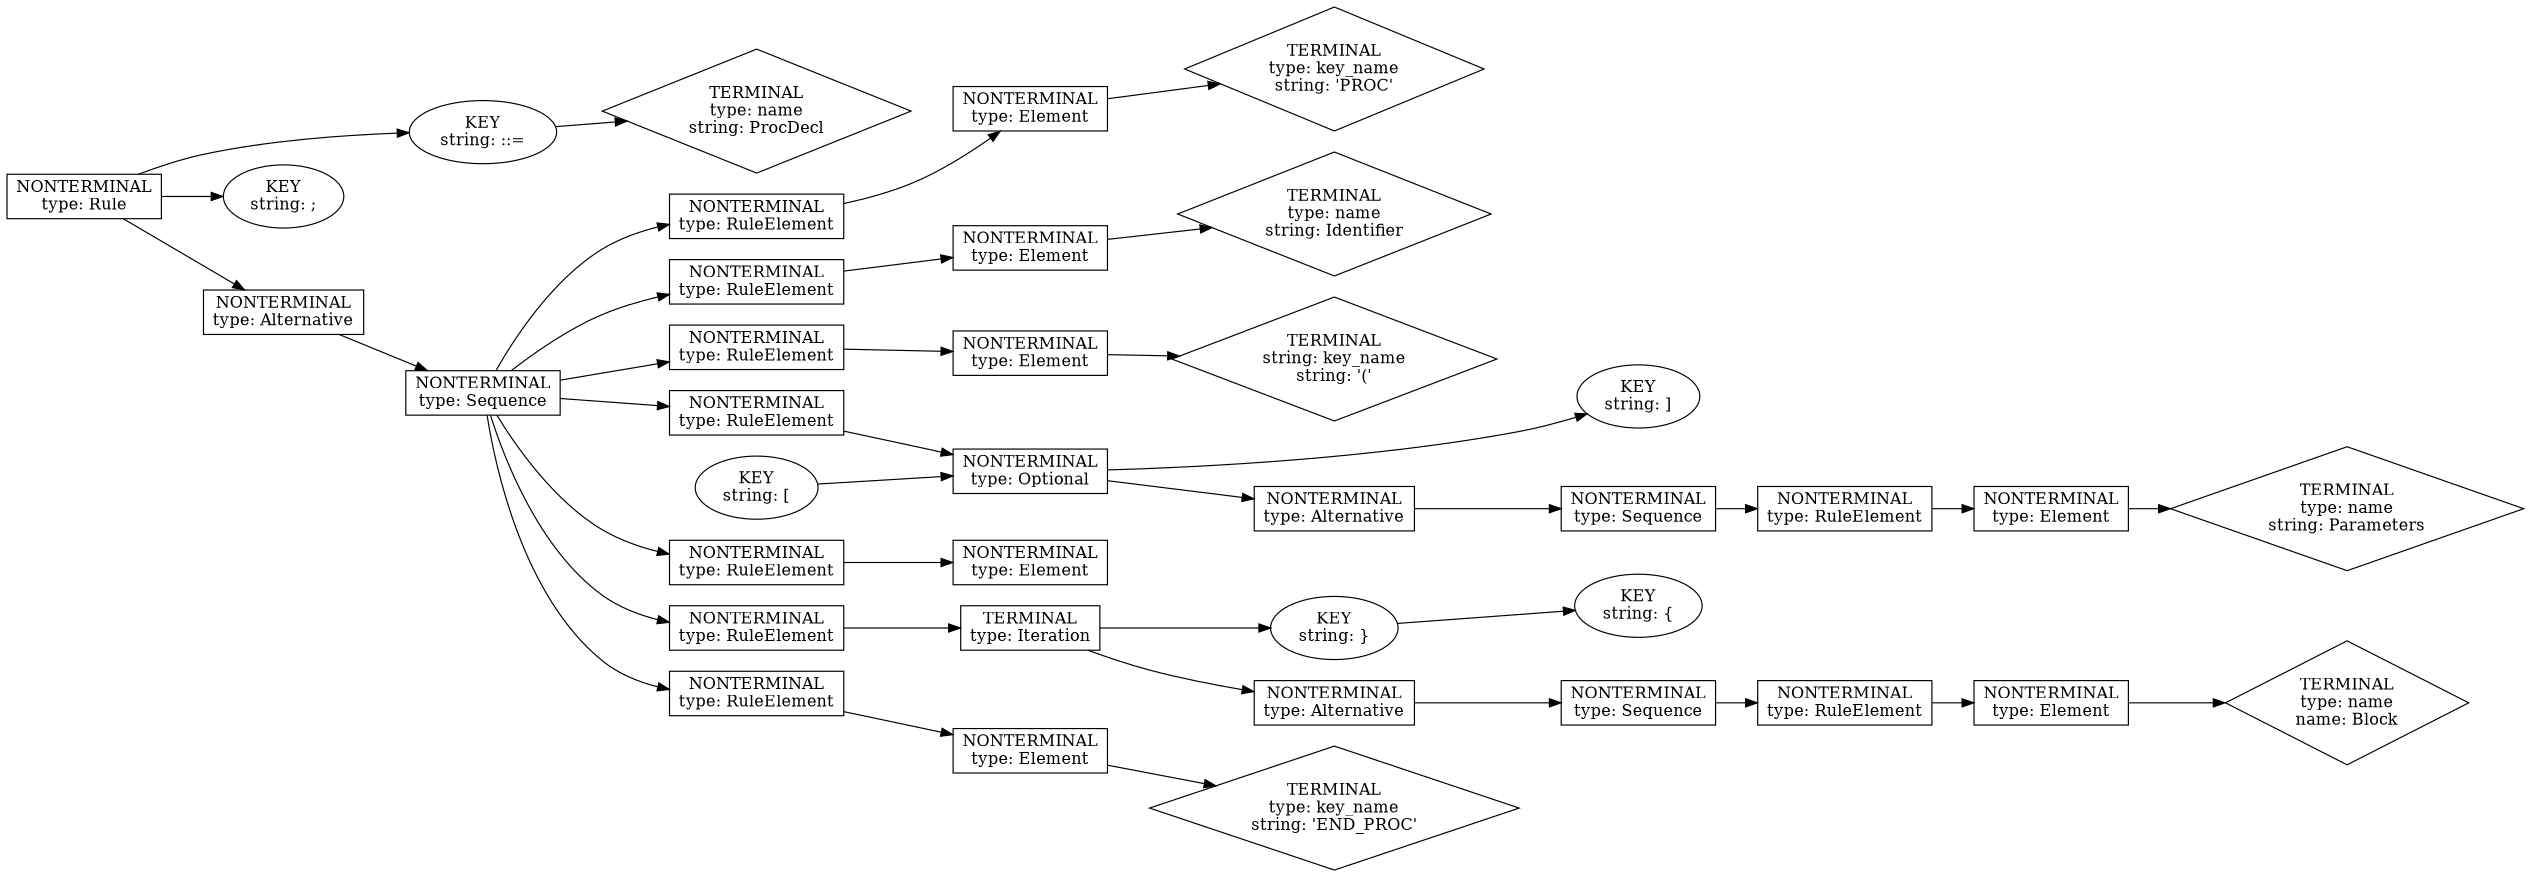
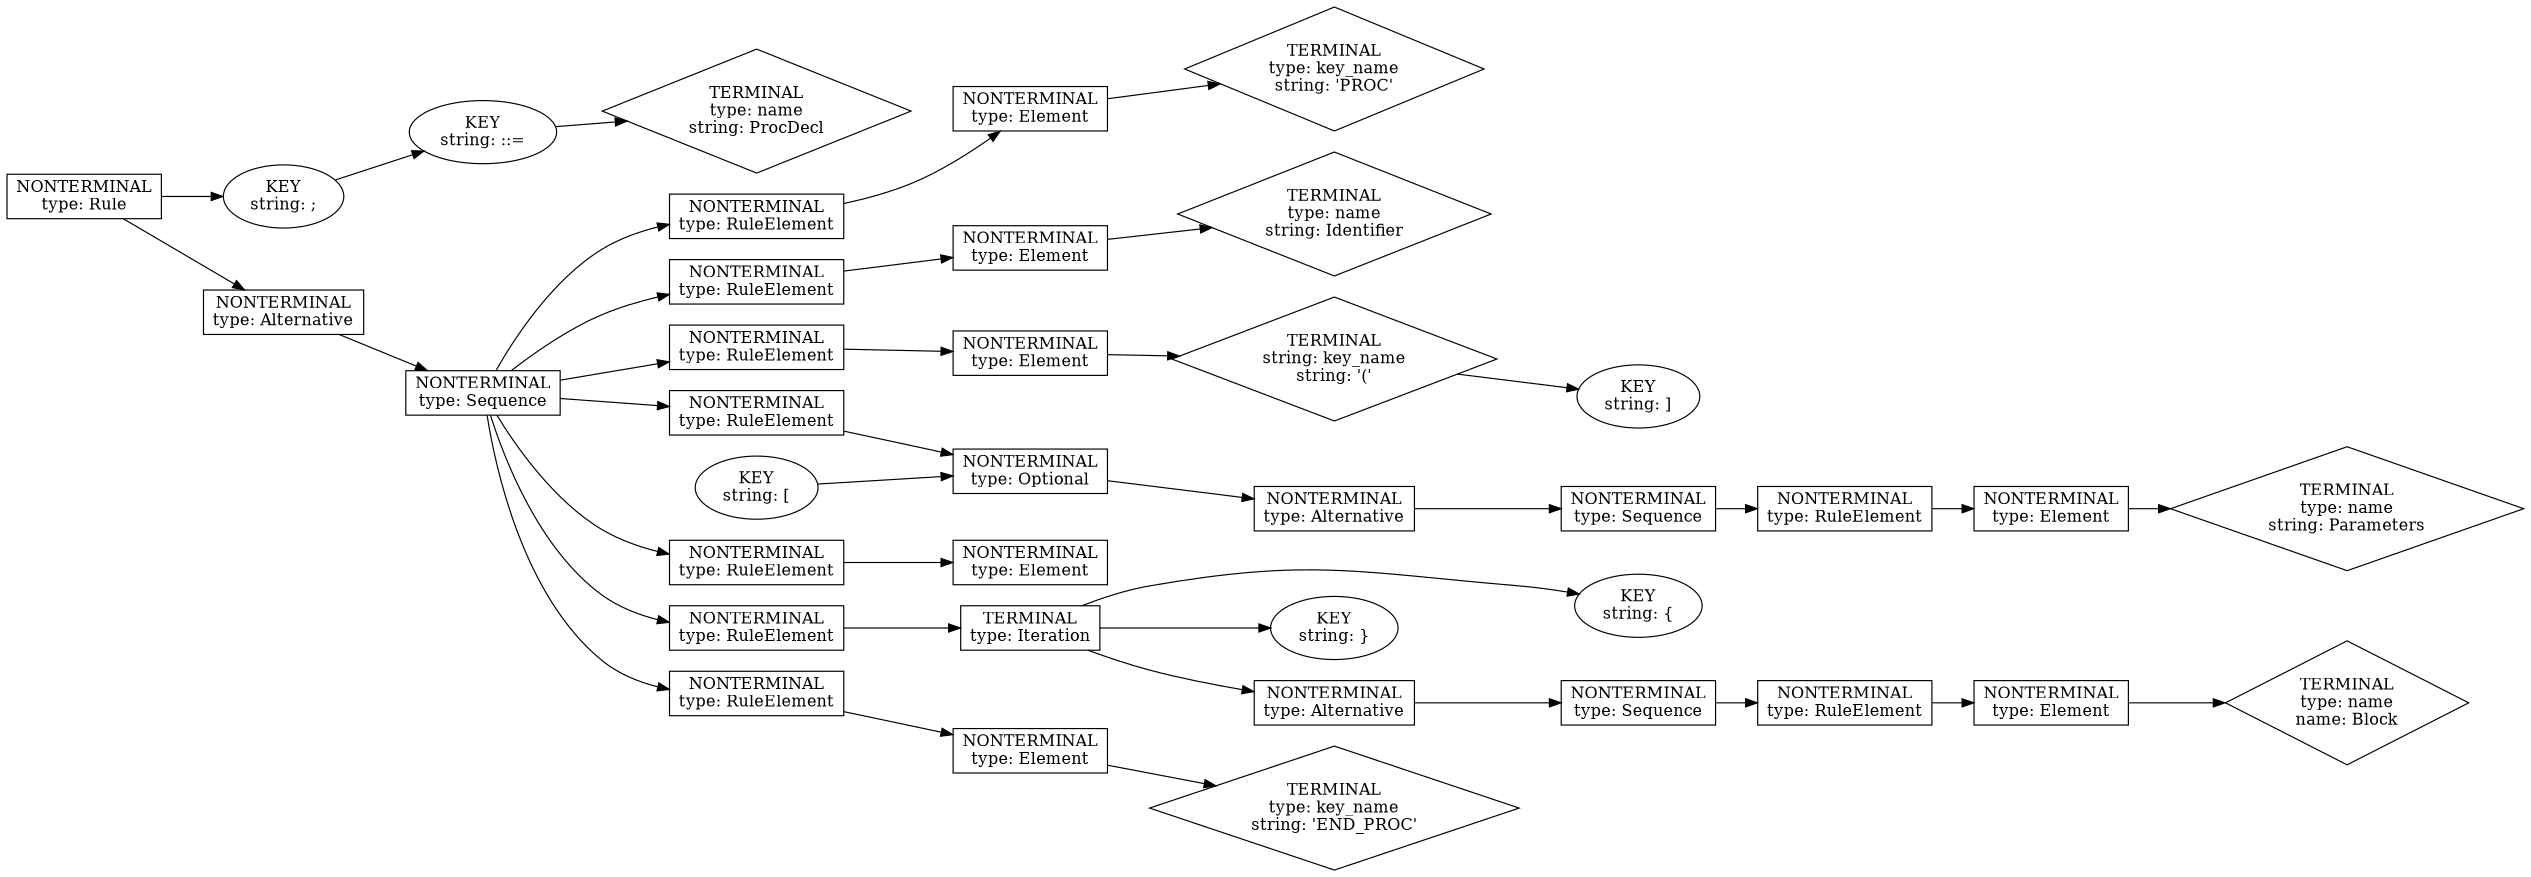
edge "NONTERMINAL type: Rule" -> "KEY string: ::=": now "KEY string: ;" -> "KEY string: ::="
edge "NONTERMINAL type: Optional" -> "KEY string: ]": now "TERMINAL string: key_name string: '('" -> "KEY string: ]"
edge "KEY string: }" -> "KEY string: {": now "TERMINAL type: Iteration" -> "KEY string: {"
